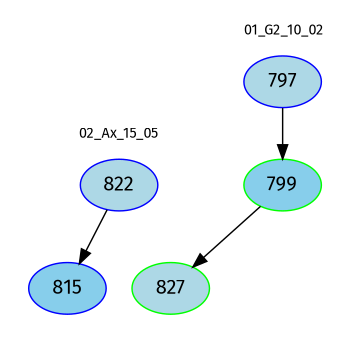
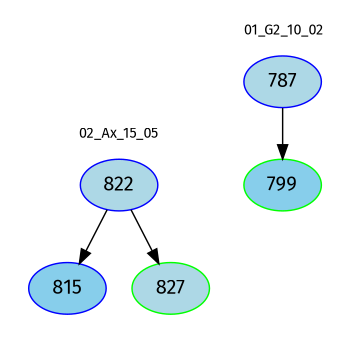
node "797": label "797" -> "787"
edge "799" -> "827": now "822" -> "827"
